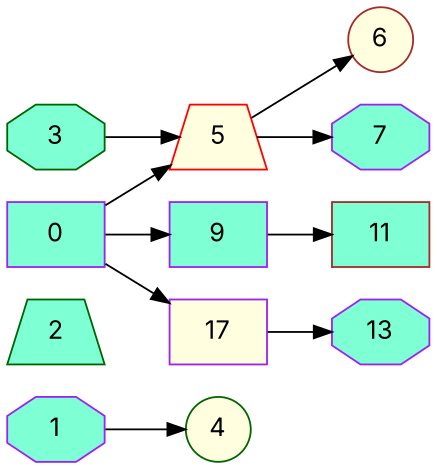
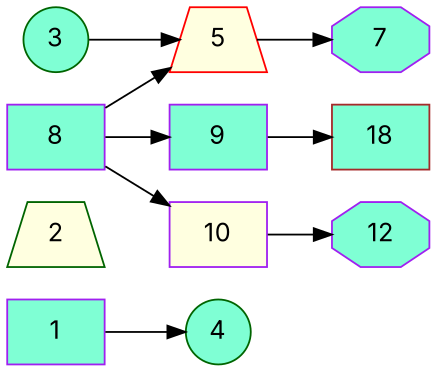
node "6": removed
node "3": shape octagon -> circle
node "0": label "0" -> "8"
node "11": label "11" -> "18"
node "2": fillcolor aquamarine -> lightyellow
node "17": label "17" -> "10"
node "13": label "13" -> "12"
node "1": shape octagon -> box
node "4": fillcolor lightyellow -> aquamarine
